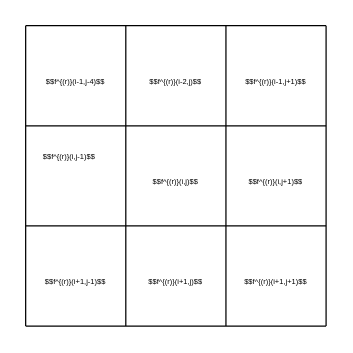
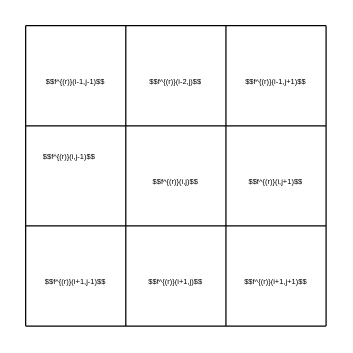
node "$$f^{(r)}(i-1,j-4)$$": label "$$f^{(r)}(i-1,j-4)$$" -> "$$f^{(r)}(i-1,j-1)$$"
